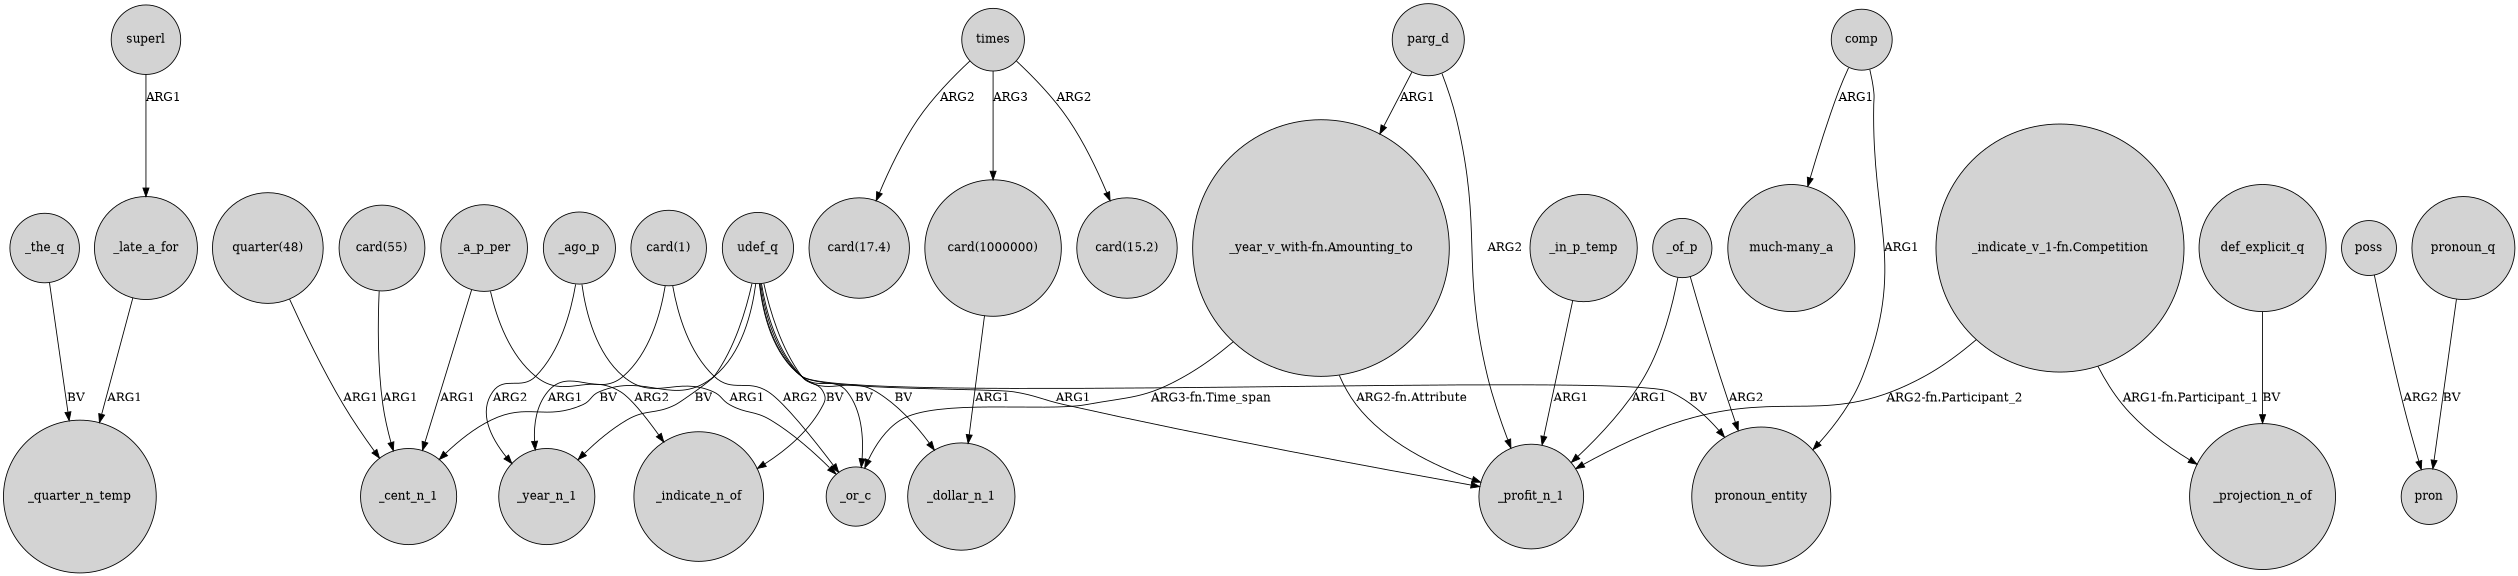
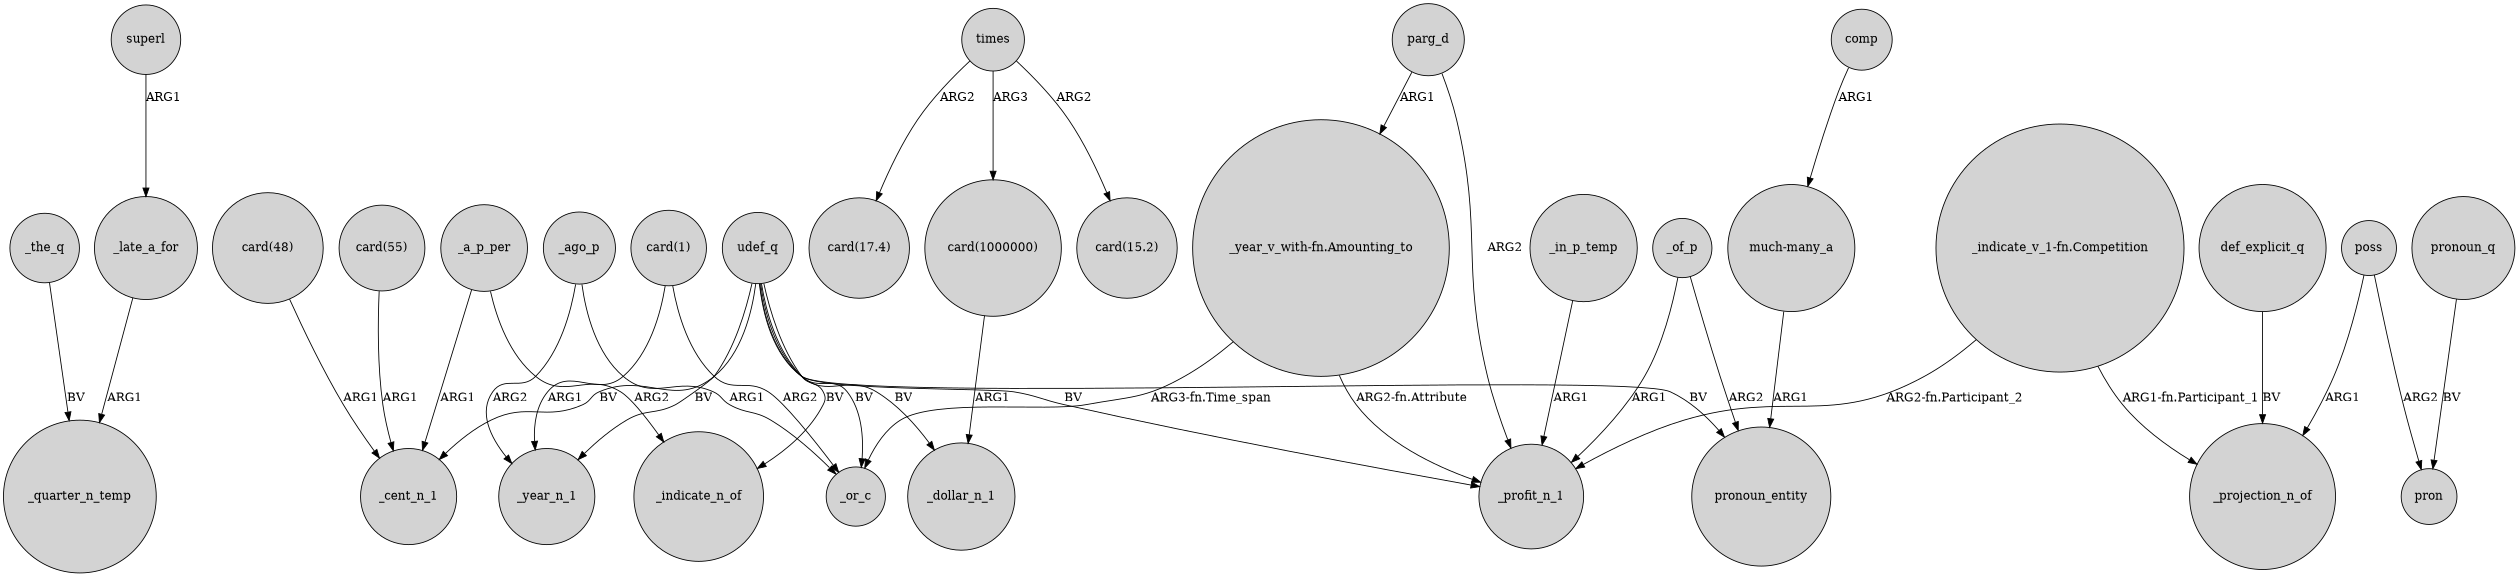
node "quarter(48)": label "quarter(48)" -> "card(48)"
edge "comp" -> "pronoun_entity": now "much-many_a" -> "pronoun_entity"
edge "poss" -> "_projection_n_of": added, label "ARG1"
edge "udef_q" -> "_profit_n_1": label "ARG1" -> "BV"
